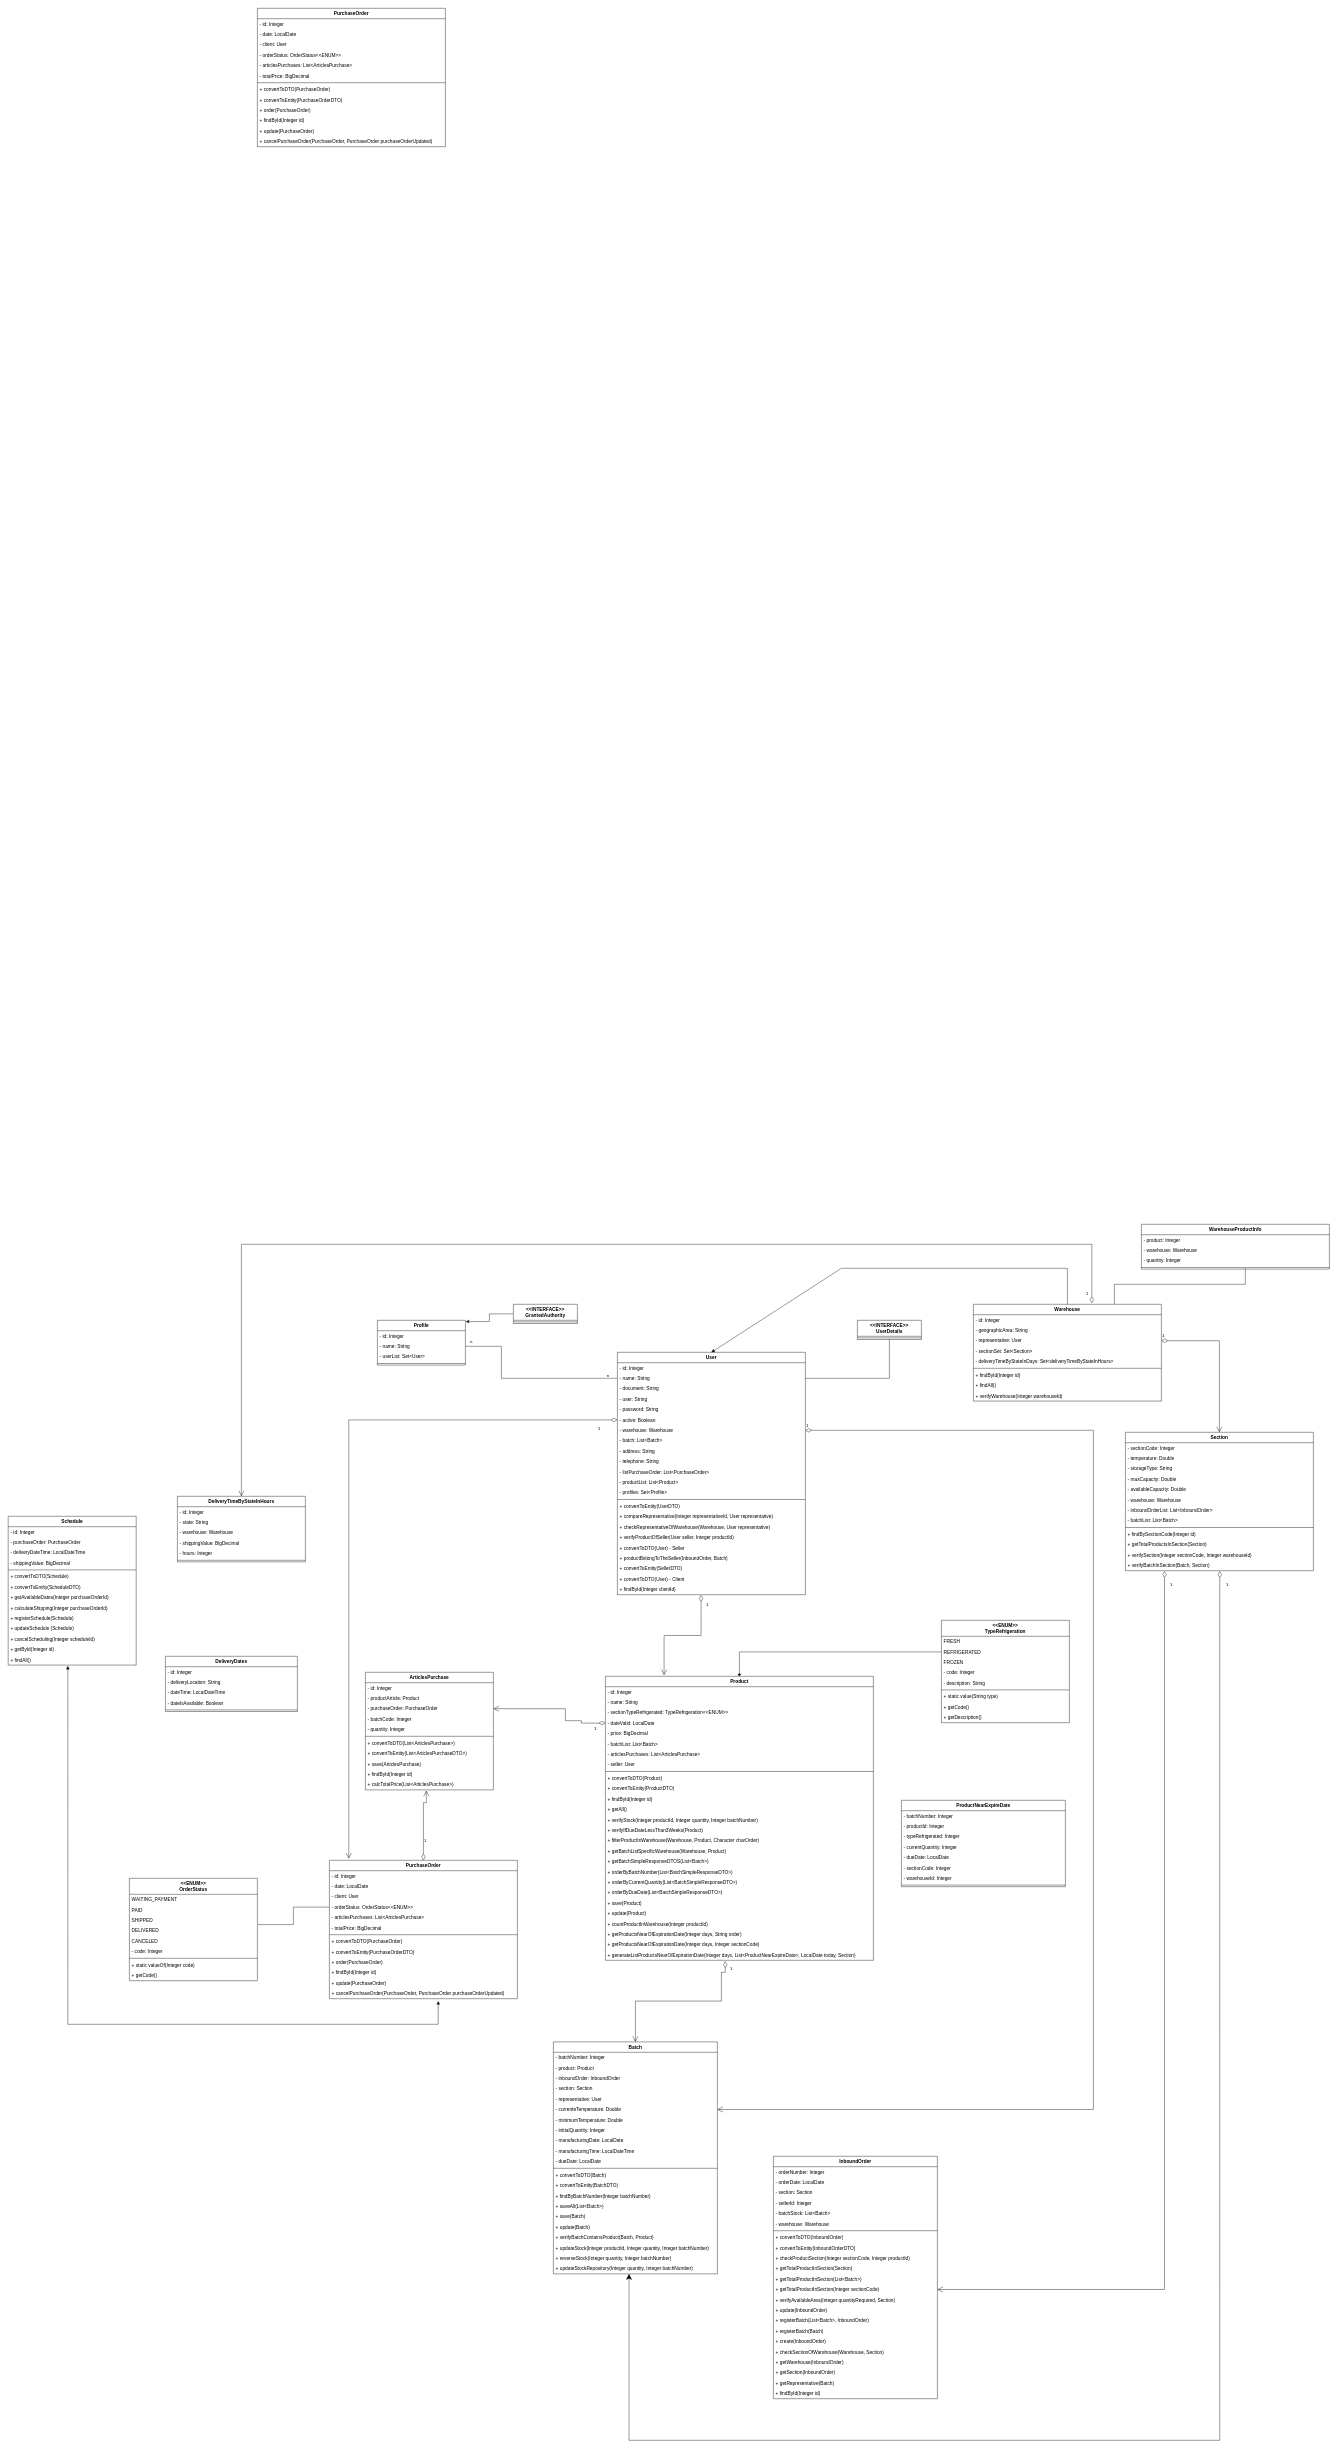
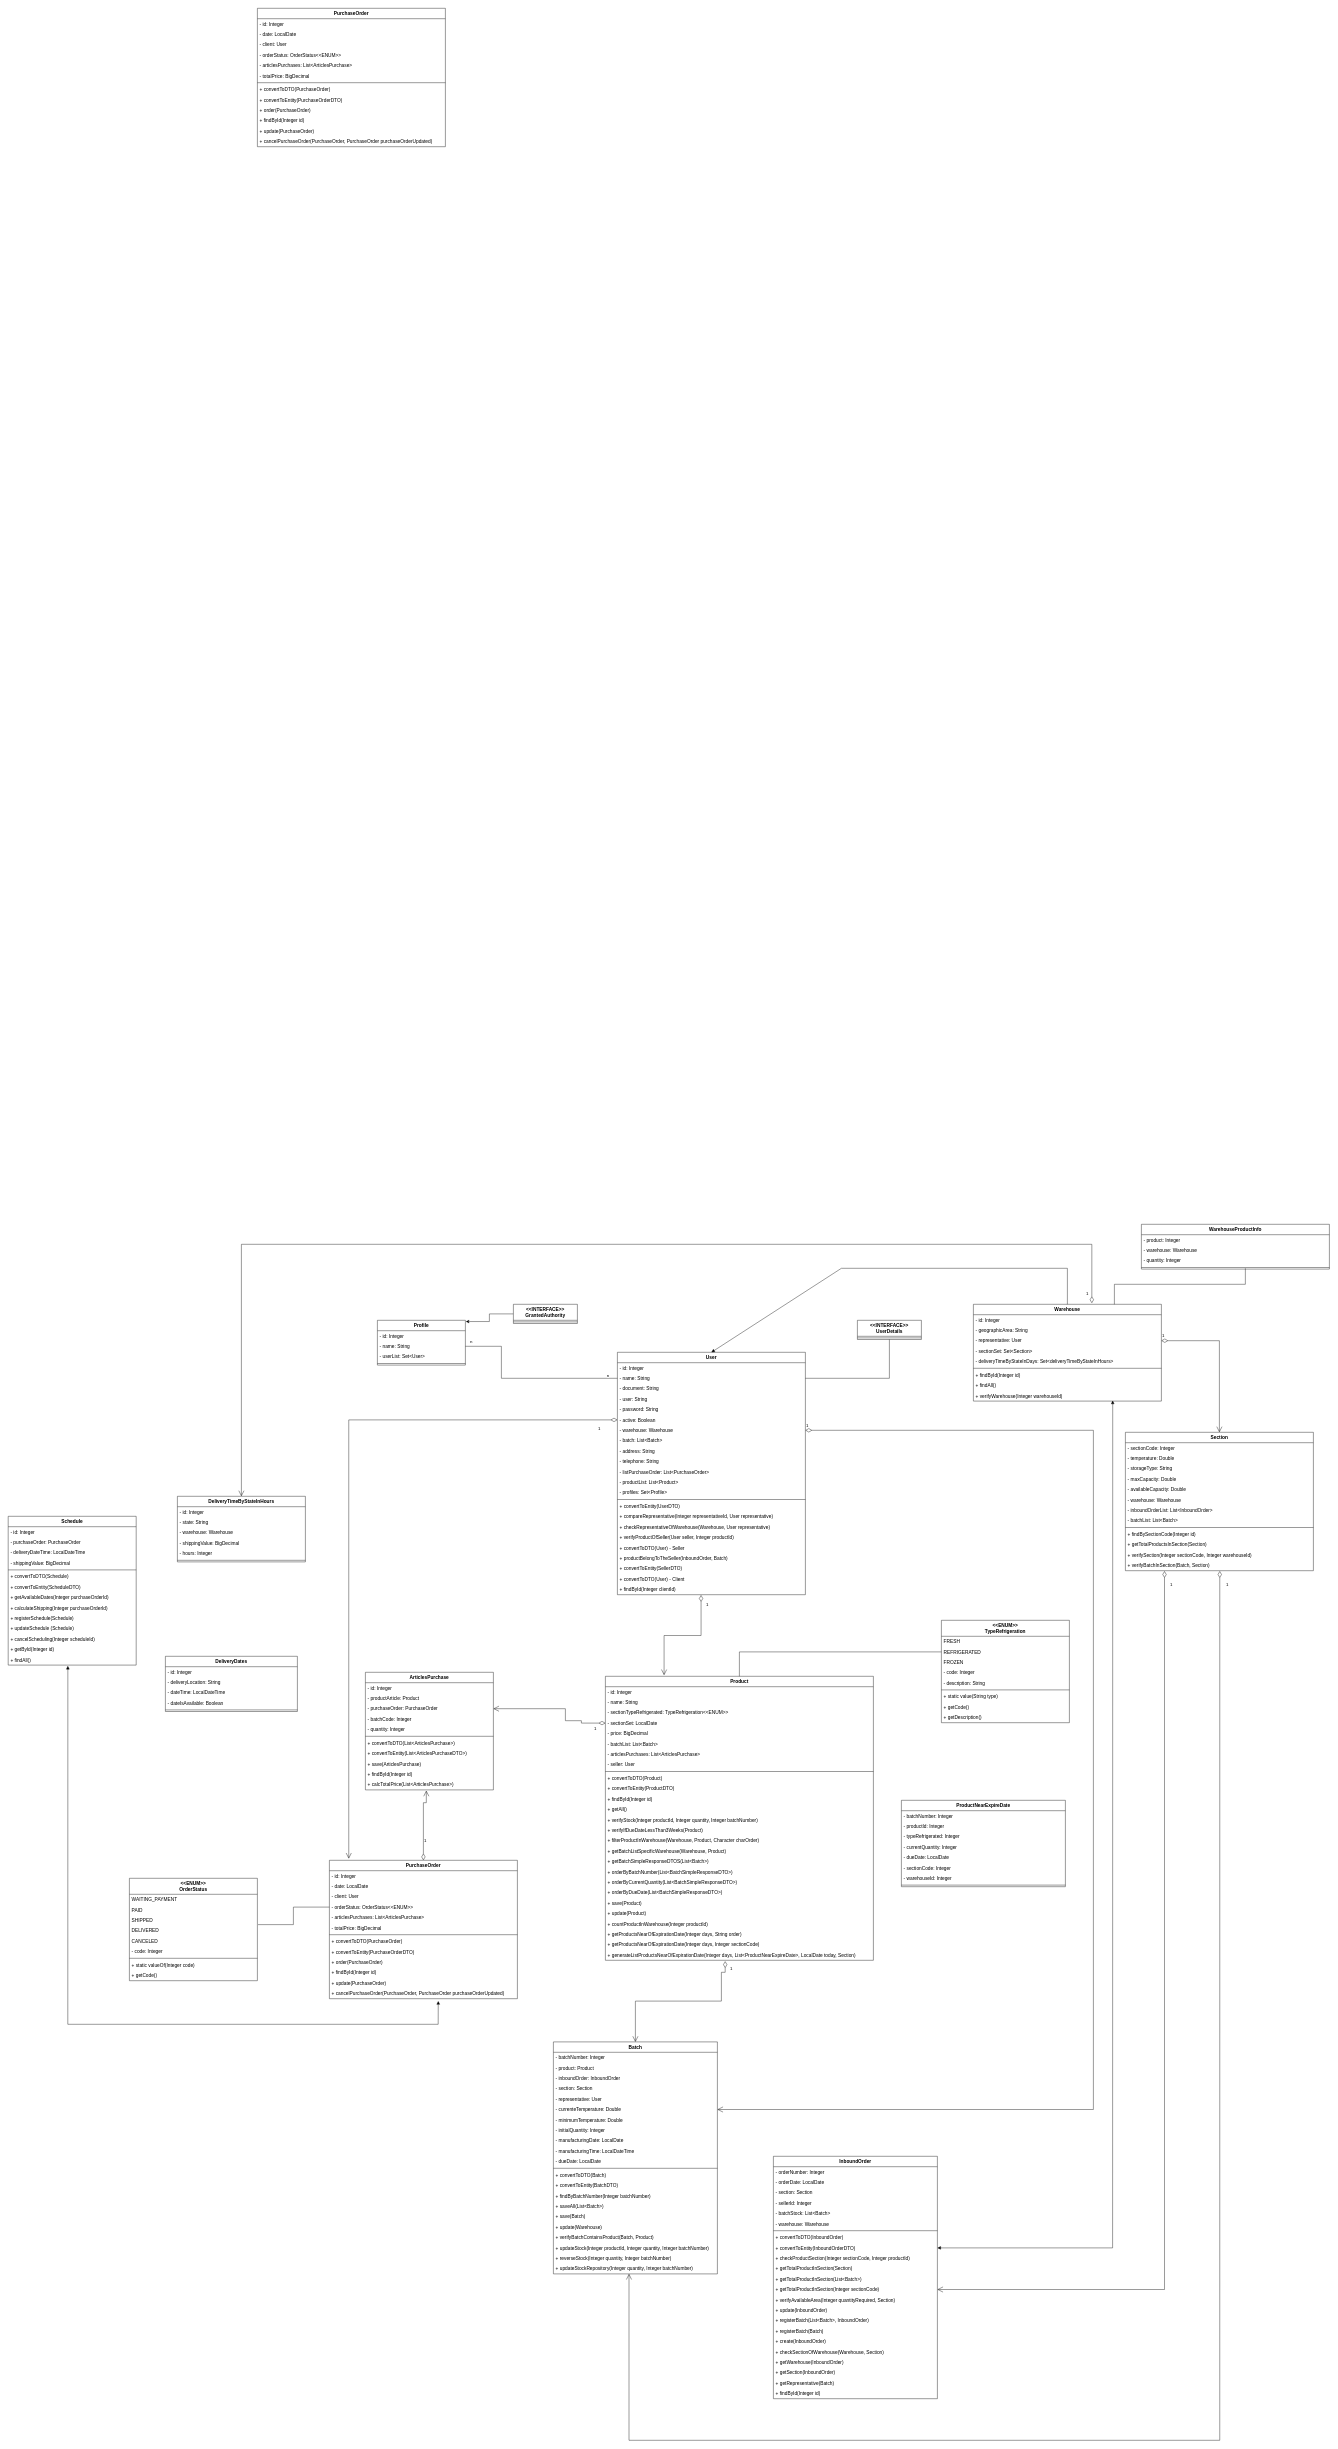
edge "+ verifyWarehouse(Integer warehouseId)" -- "+ convertToEntity(InboundOrderDTO)": added
edge "REFRIGERATED" -> "Product": arrowhead diamond -> none
node "- dateValid: LocalDate": label "- dateValid: LocalDate" -> "- sectionSet: LocalDate"
node "+ update(Batch)": label "+ update(Batch)" -> "+ update(Warehouse)"
edge "+ verifyBatchInSection(Batch, Section)" -- "+ updateStockRepository(Integer quantity, Integer batchNumber)": arrowhead classic -> open
